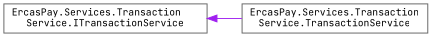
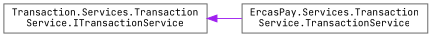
node "ErcasPay.Services.Transaction Service.ITransactionService": label "ErcasPay.Services.Transaction Service.ITransactionService" -> "Transaction.Services.Transaction Service.ITransactionService"
